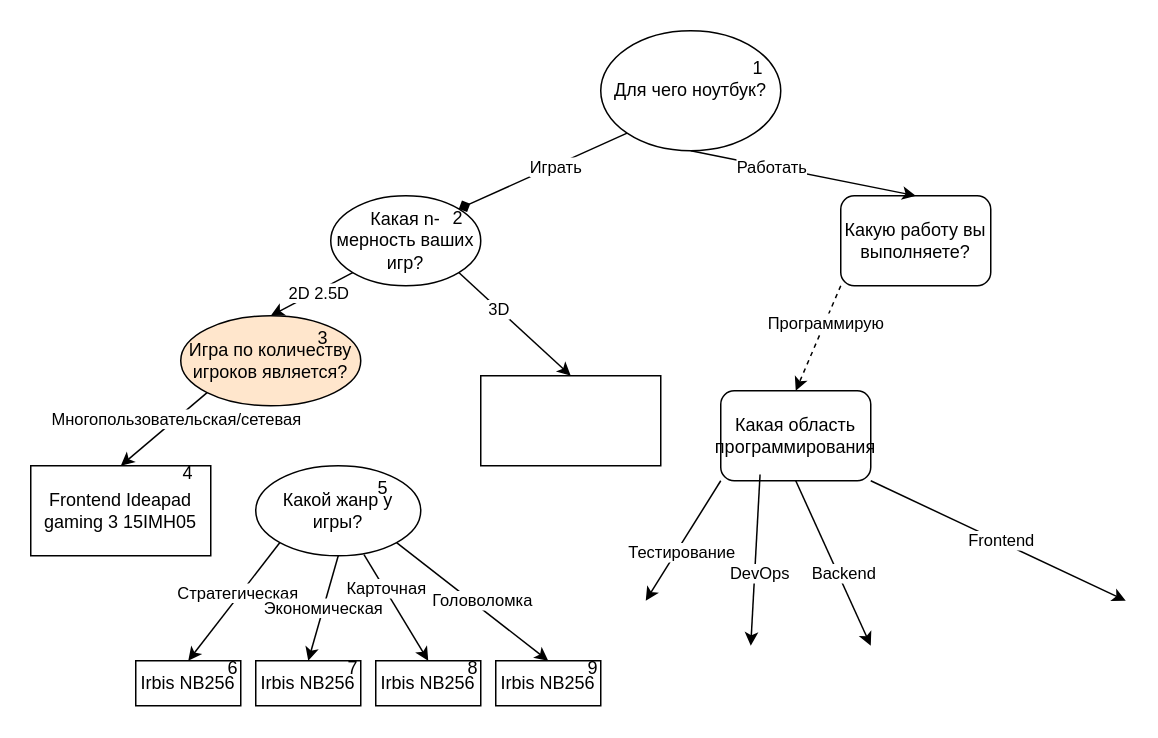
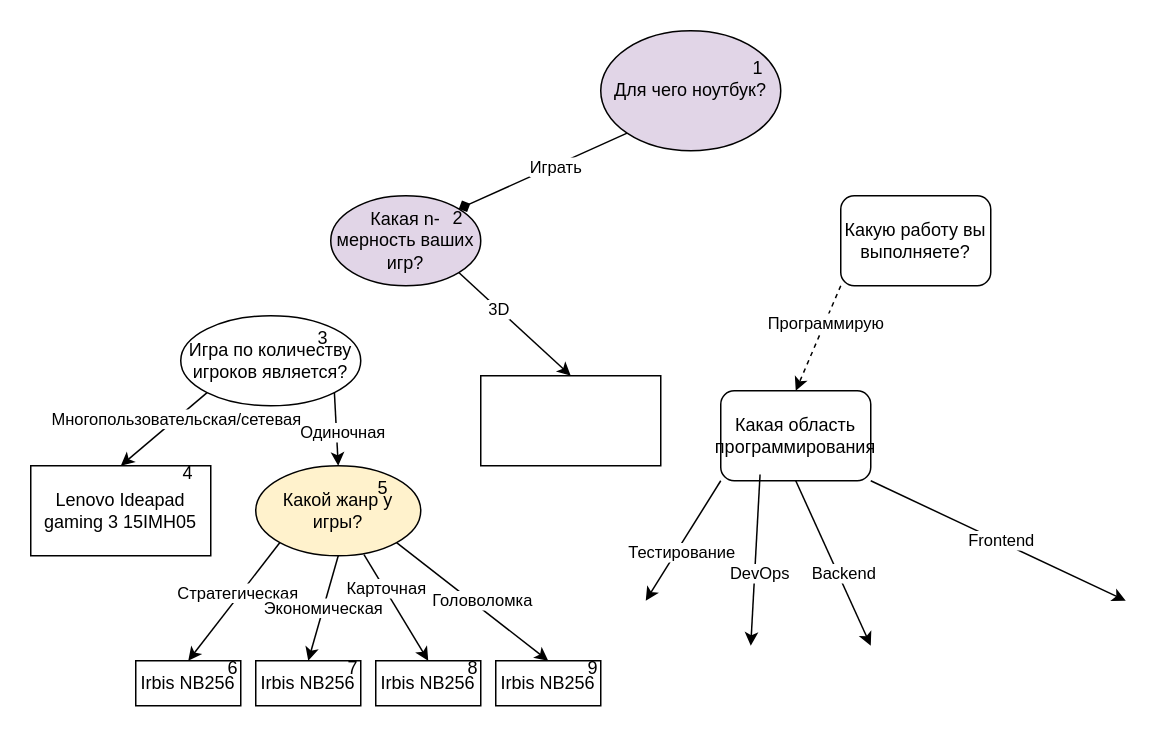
node "Для чего ноутбук?": fillcolor #ffffff -> #e1d5e7
edge "Для чего ноутбук?" -> "Какую работу вы выполняете?": removed, label "Работать"
node "Какая n-мерность ваших игр?": fillcolor #ffffff -> #e1d5e7
edge "Какая n-мерность ваших игр?" -> "Игра по количеству игроков является?": removed, label "2D 2.5D"
node "Игра по количеству игроков является?": fillcolor #ffe6cc -> #ffffff
edge "Игра по количеству игроков является?" -> "Какой жанр у игры?": added, label "Одиночная"
node "Frontend Ideapad gaming 3 15IMH05": label "Frontend Ideapad gaming 3 15IMH05" -> "Lenovo Ideapad gaming 3 15IMH05"
node "Какой жанр у игры?": fillcolor #ffffff -> #fff2cc
